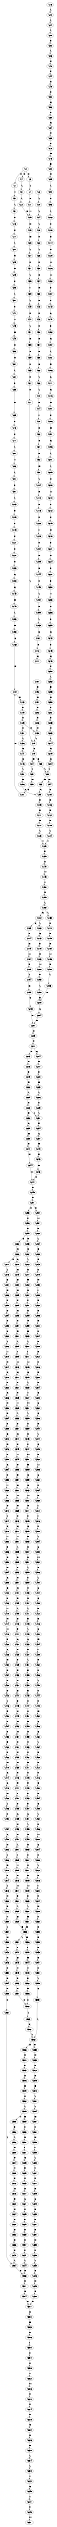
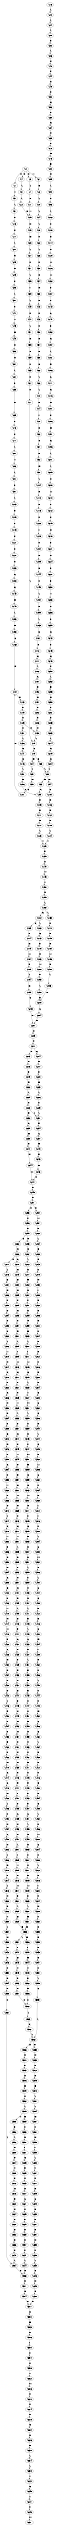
node "S2": added
node "S182": added
edge "S490" -> "S494": added, label "A"
